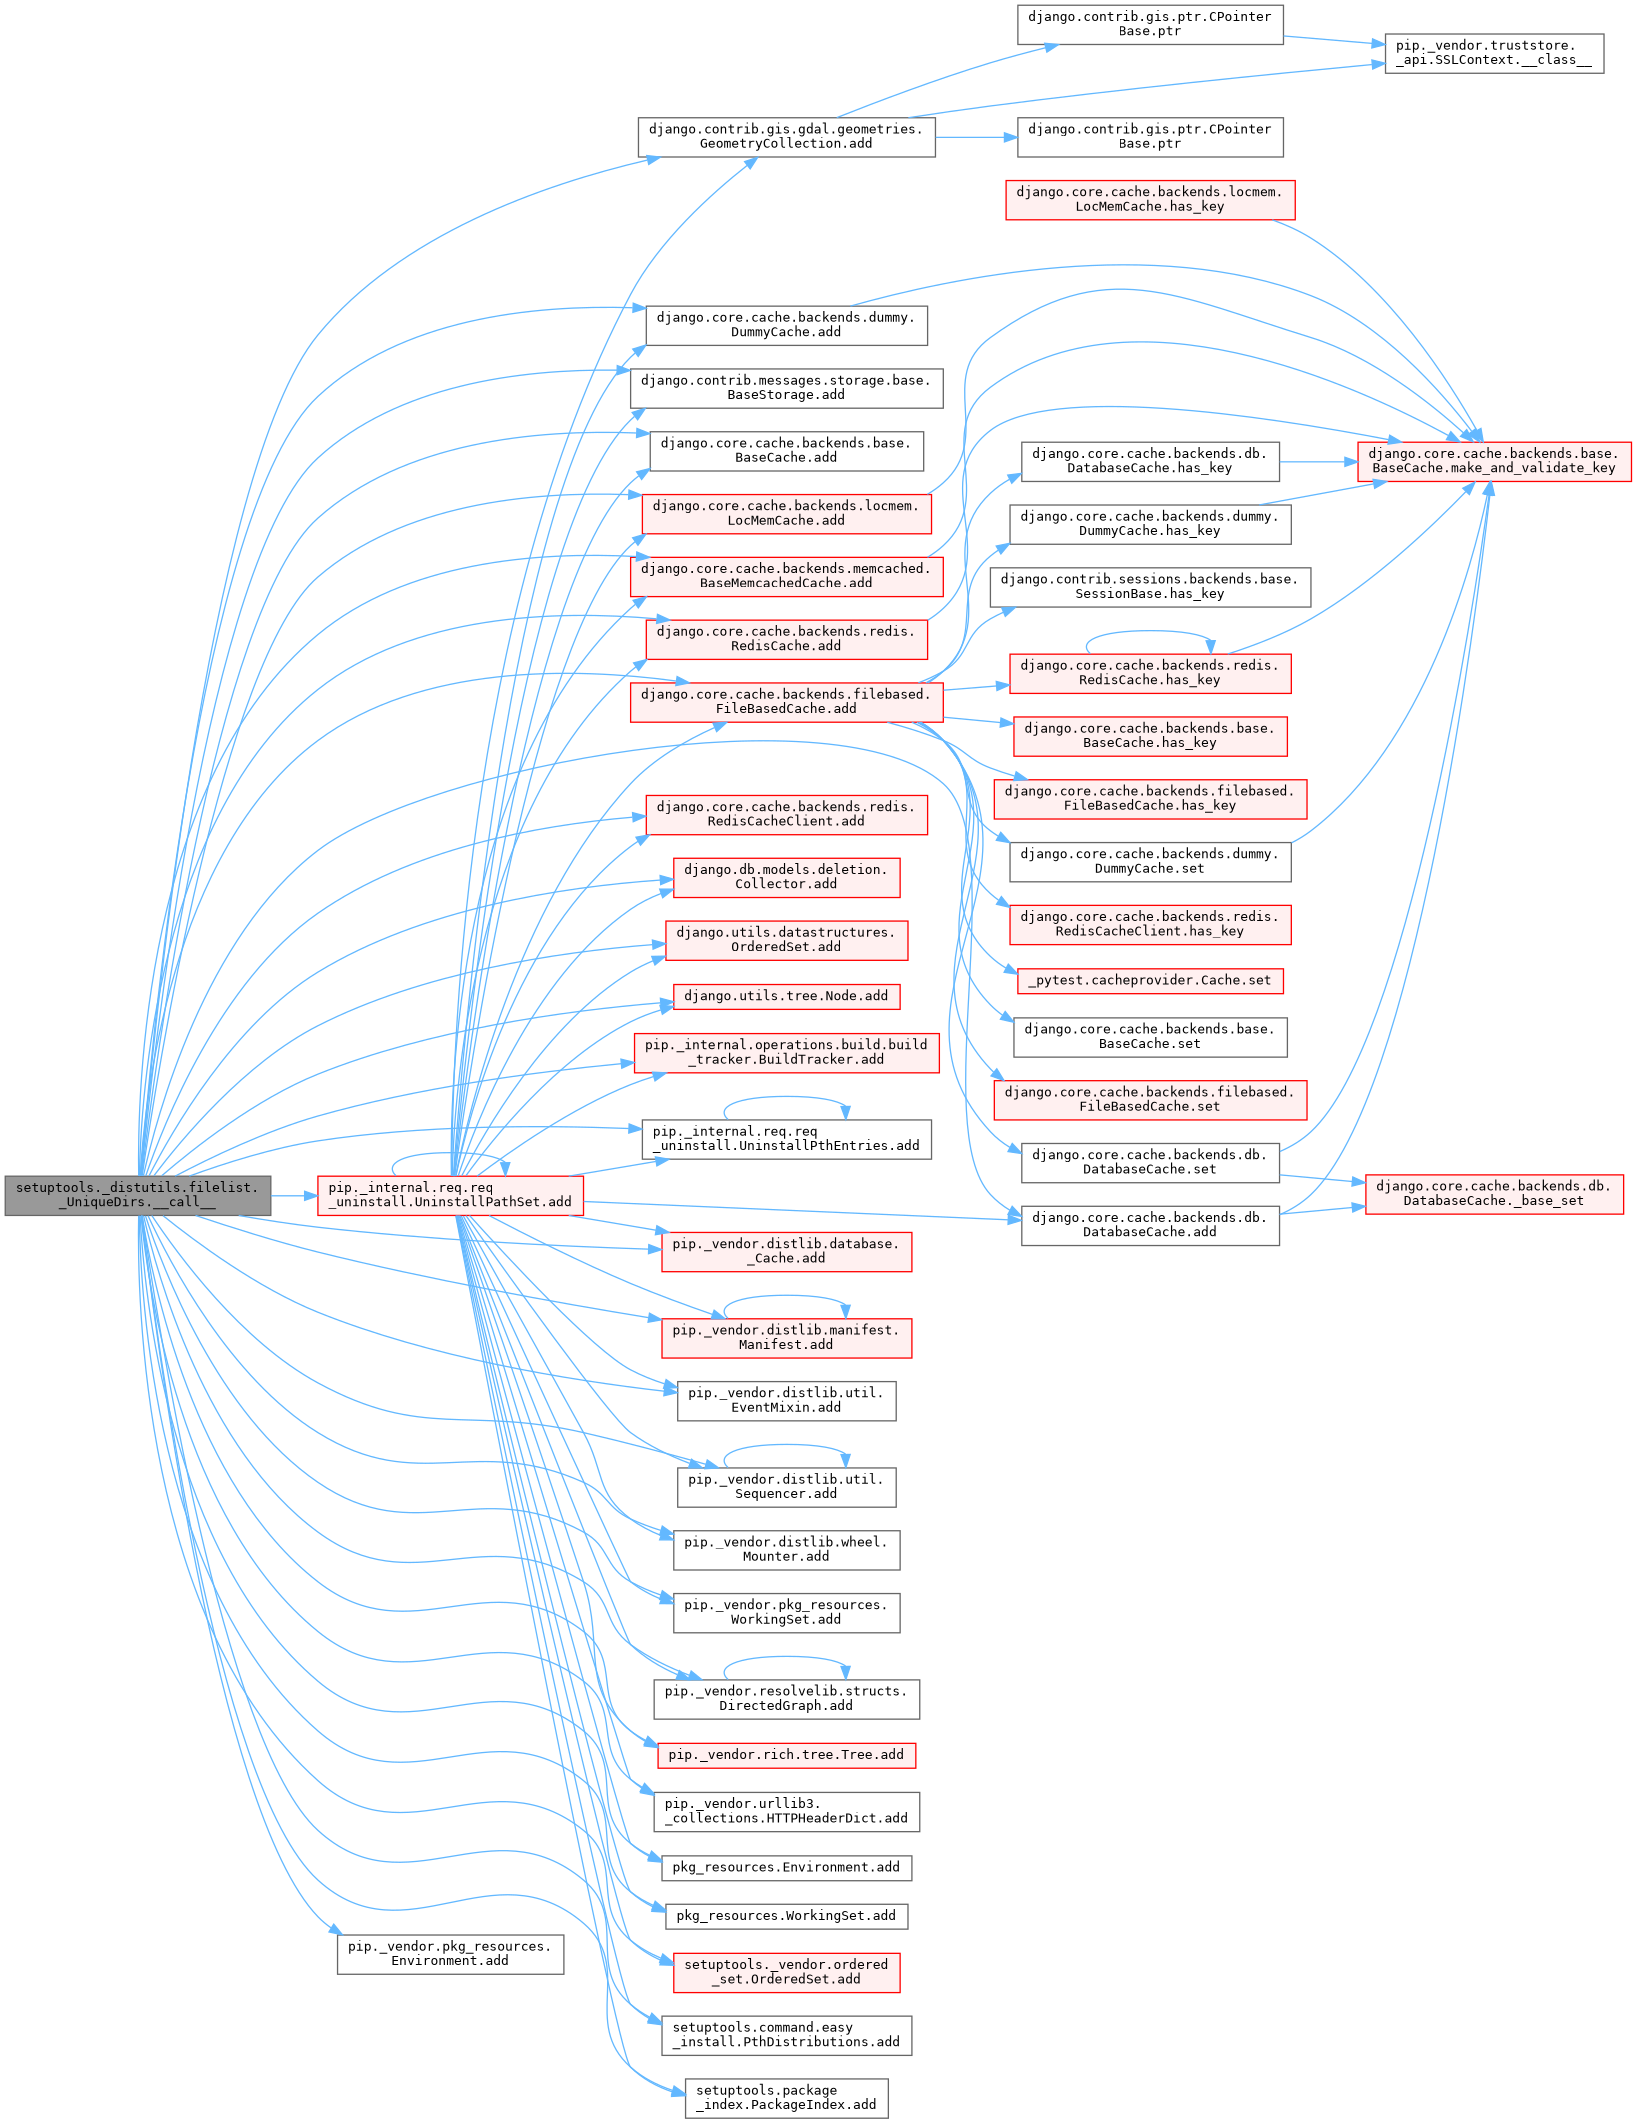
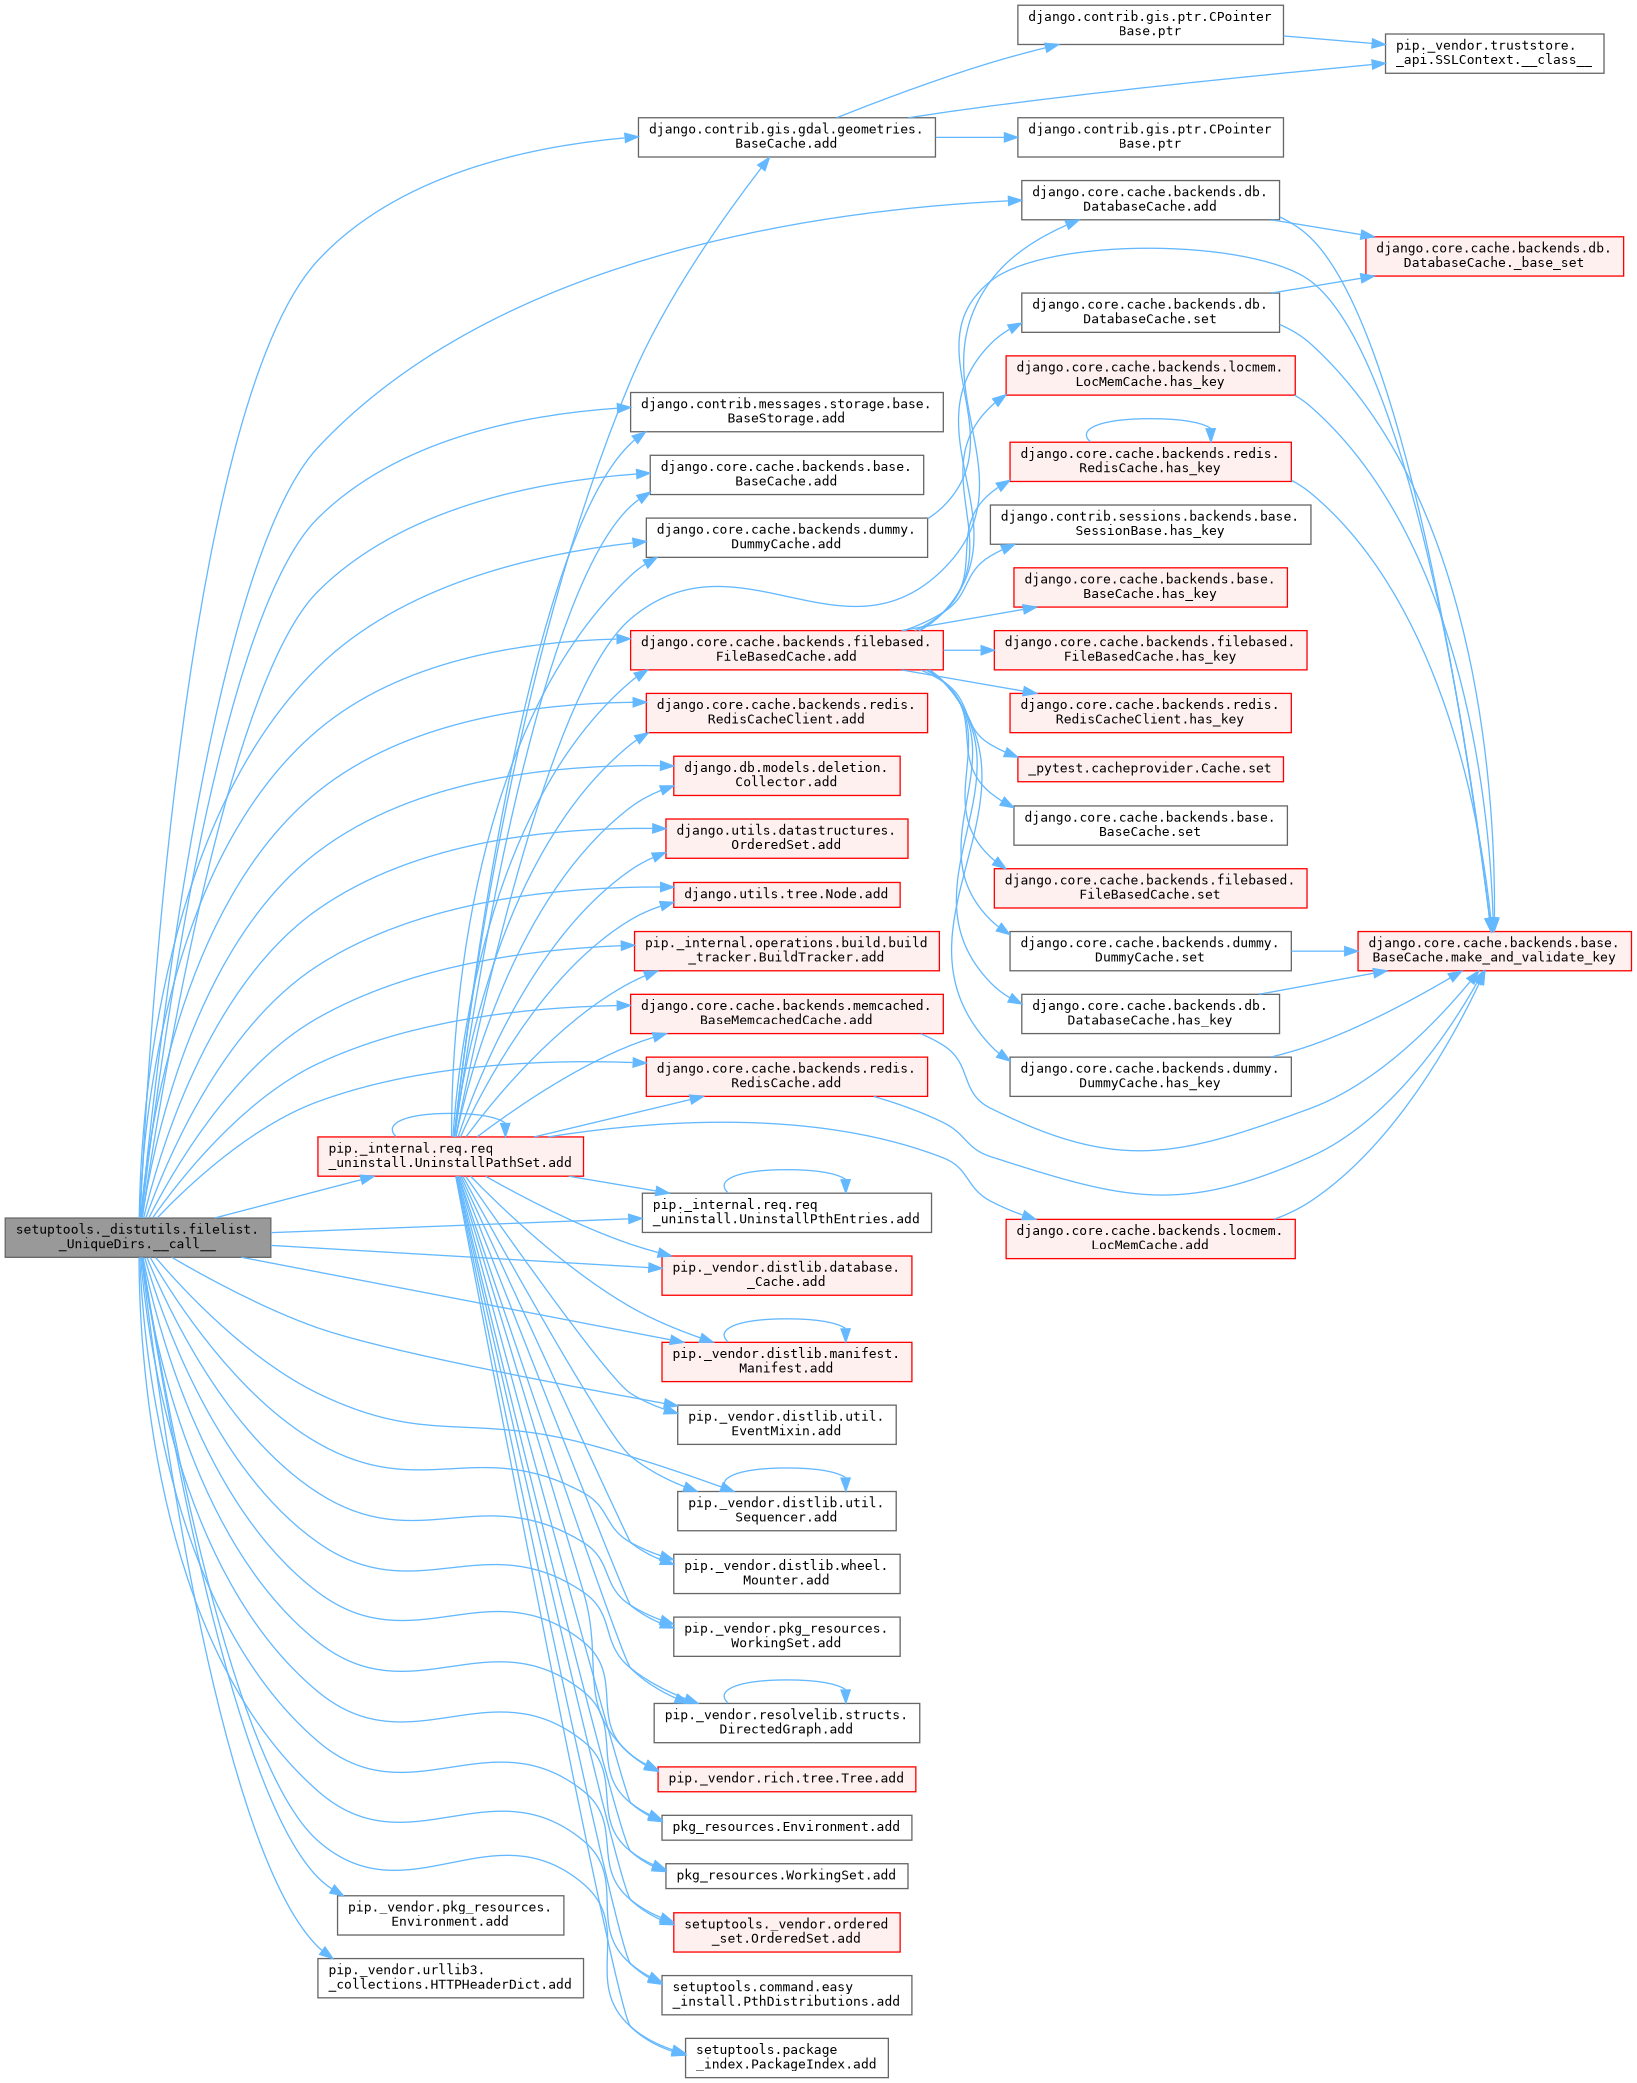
node "django.contrib.gis.gdal.geometries. GeometryCollection.add": label "django.contrib.gis.gdal.geometries. GeometryCollection.add" -> "django.contrib.gis.gdal.geometries. BaseCache.add"
edge "django.core.cache.backends.filebased. FileBasedCache.add" -> "django.core.cache.backends.locmem. LocMemCache.has_key": added
edge "setuptools._distutils.filelist. _UniqueDirs.__call__" -> "django.core.cache.backends.locmem. LocMemCache.add": removed
edge "pip._internal.req.req _uninstall.UninstallPathSet.add" -> "pip._vendor.urllib3. _collections.HTTPHeaderDict.add": removed
